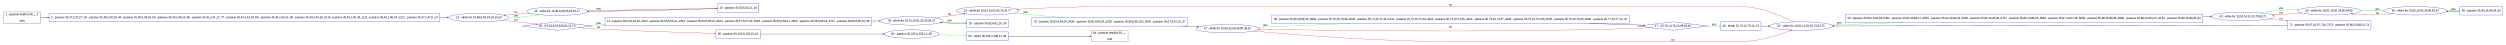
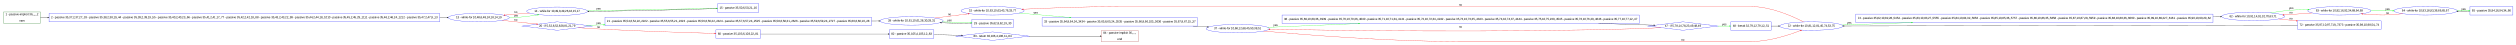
edge "14 - while-for 10,49,8,49,26,16,15,17" -> "15 - passive 35,50,6,50,21,,16": color #ff0000 -> #00ff00
node "82 - passive 35,105,4,105,12,,83": shape ellipse -> box
edge "82 - passive 35,105,4,105,12,,83" -> "83 - return 30,106,4,106,11,,84": color #00ff00 -> #000000
node "83 - return 30,106,4,106,11,,84": shape box -> diamond
